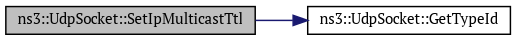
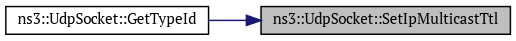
edge "ns3::UdpSocket::SetIpMulticastTtl" -> "ns3::UdpSocket::GetTypeId": reversed
